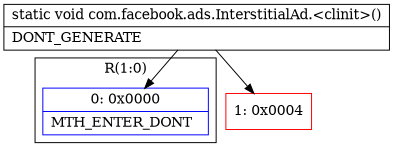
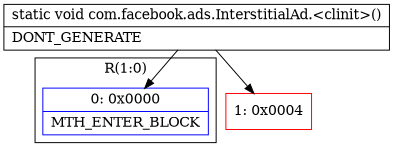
node "0: 0x0000": text "MTH_ENTER_DONT" -> "MTH_ENTER_BLOCK"
